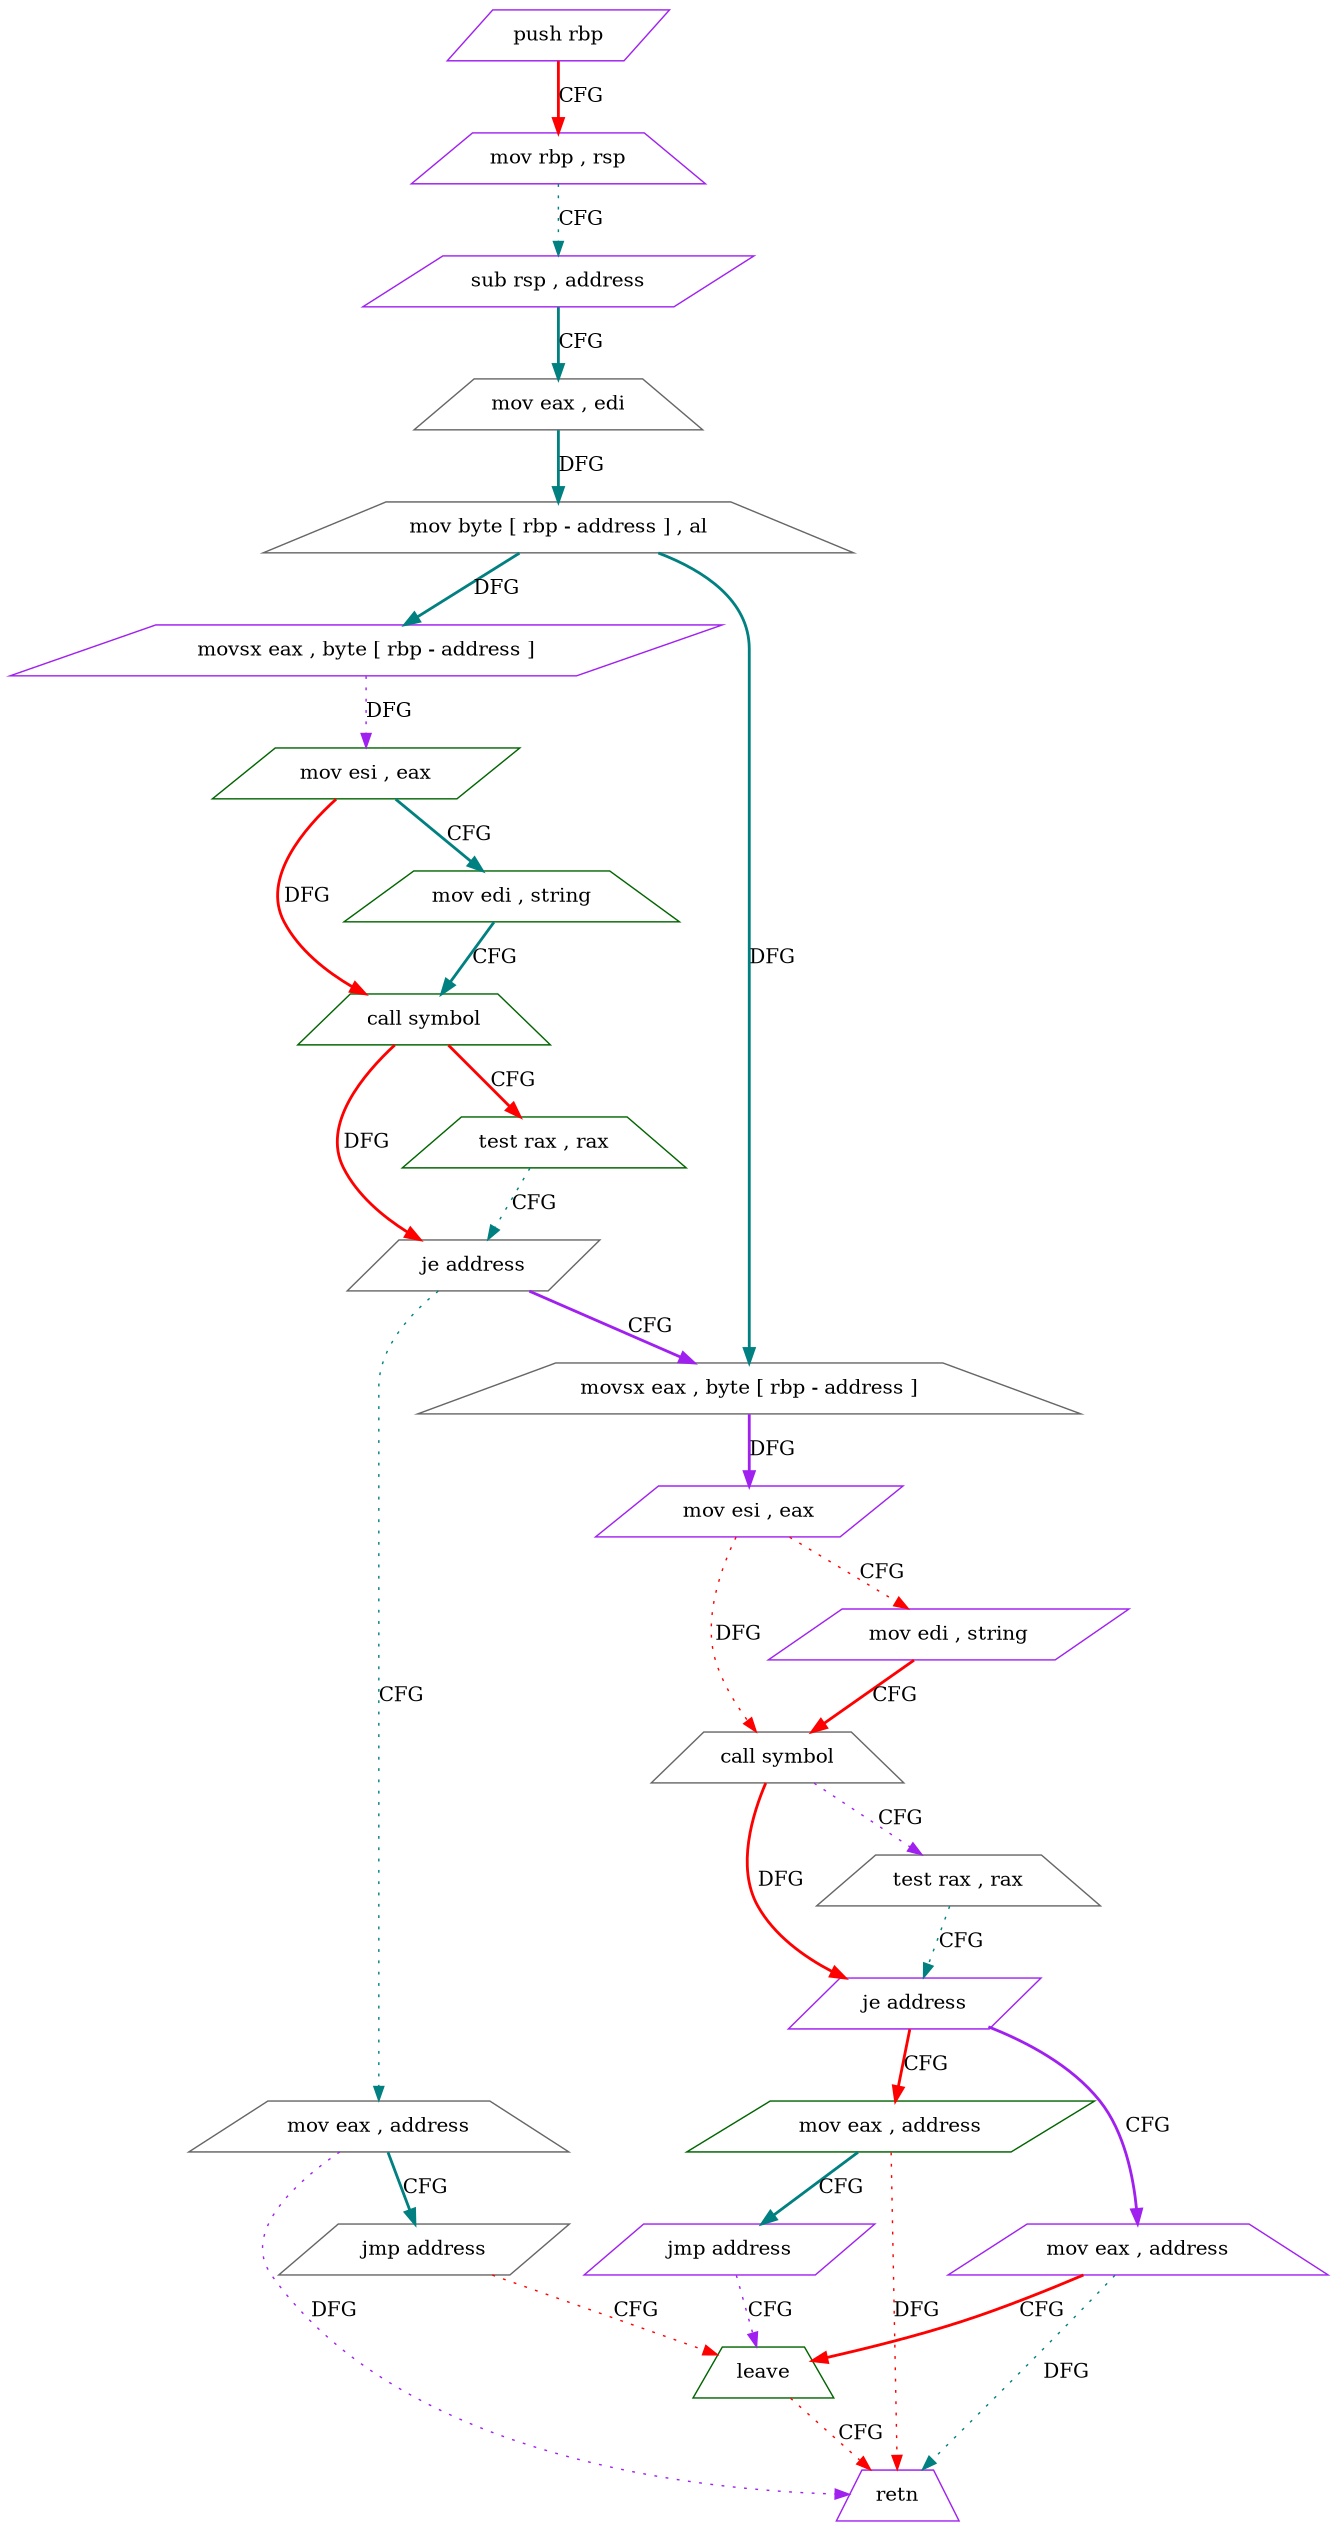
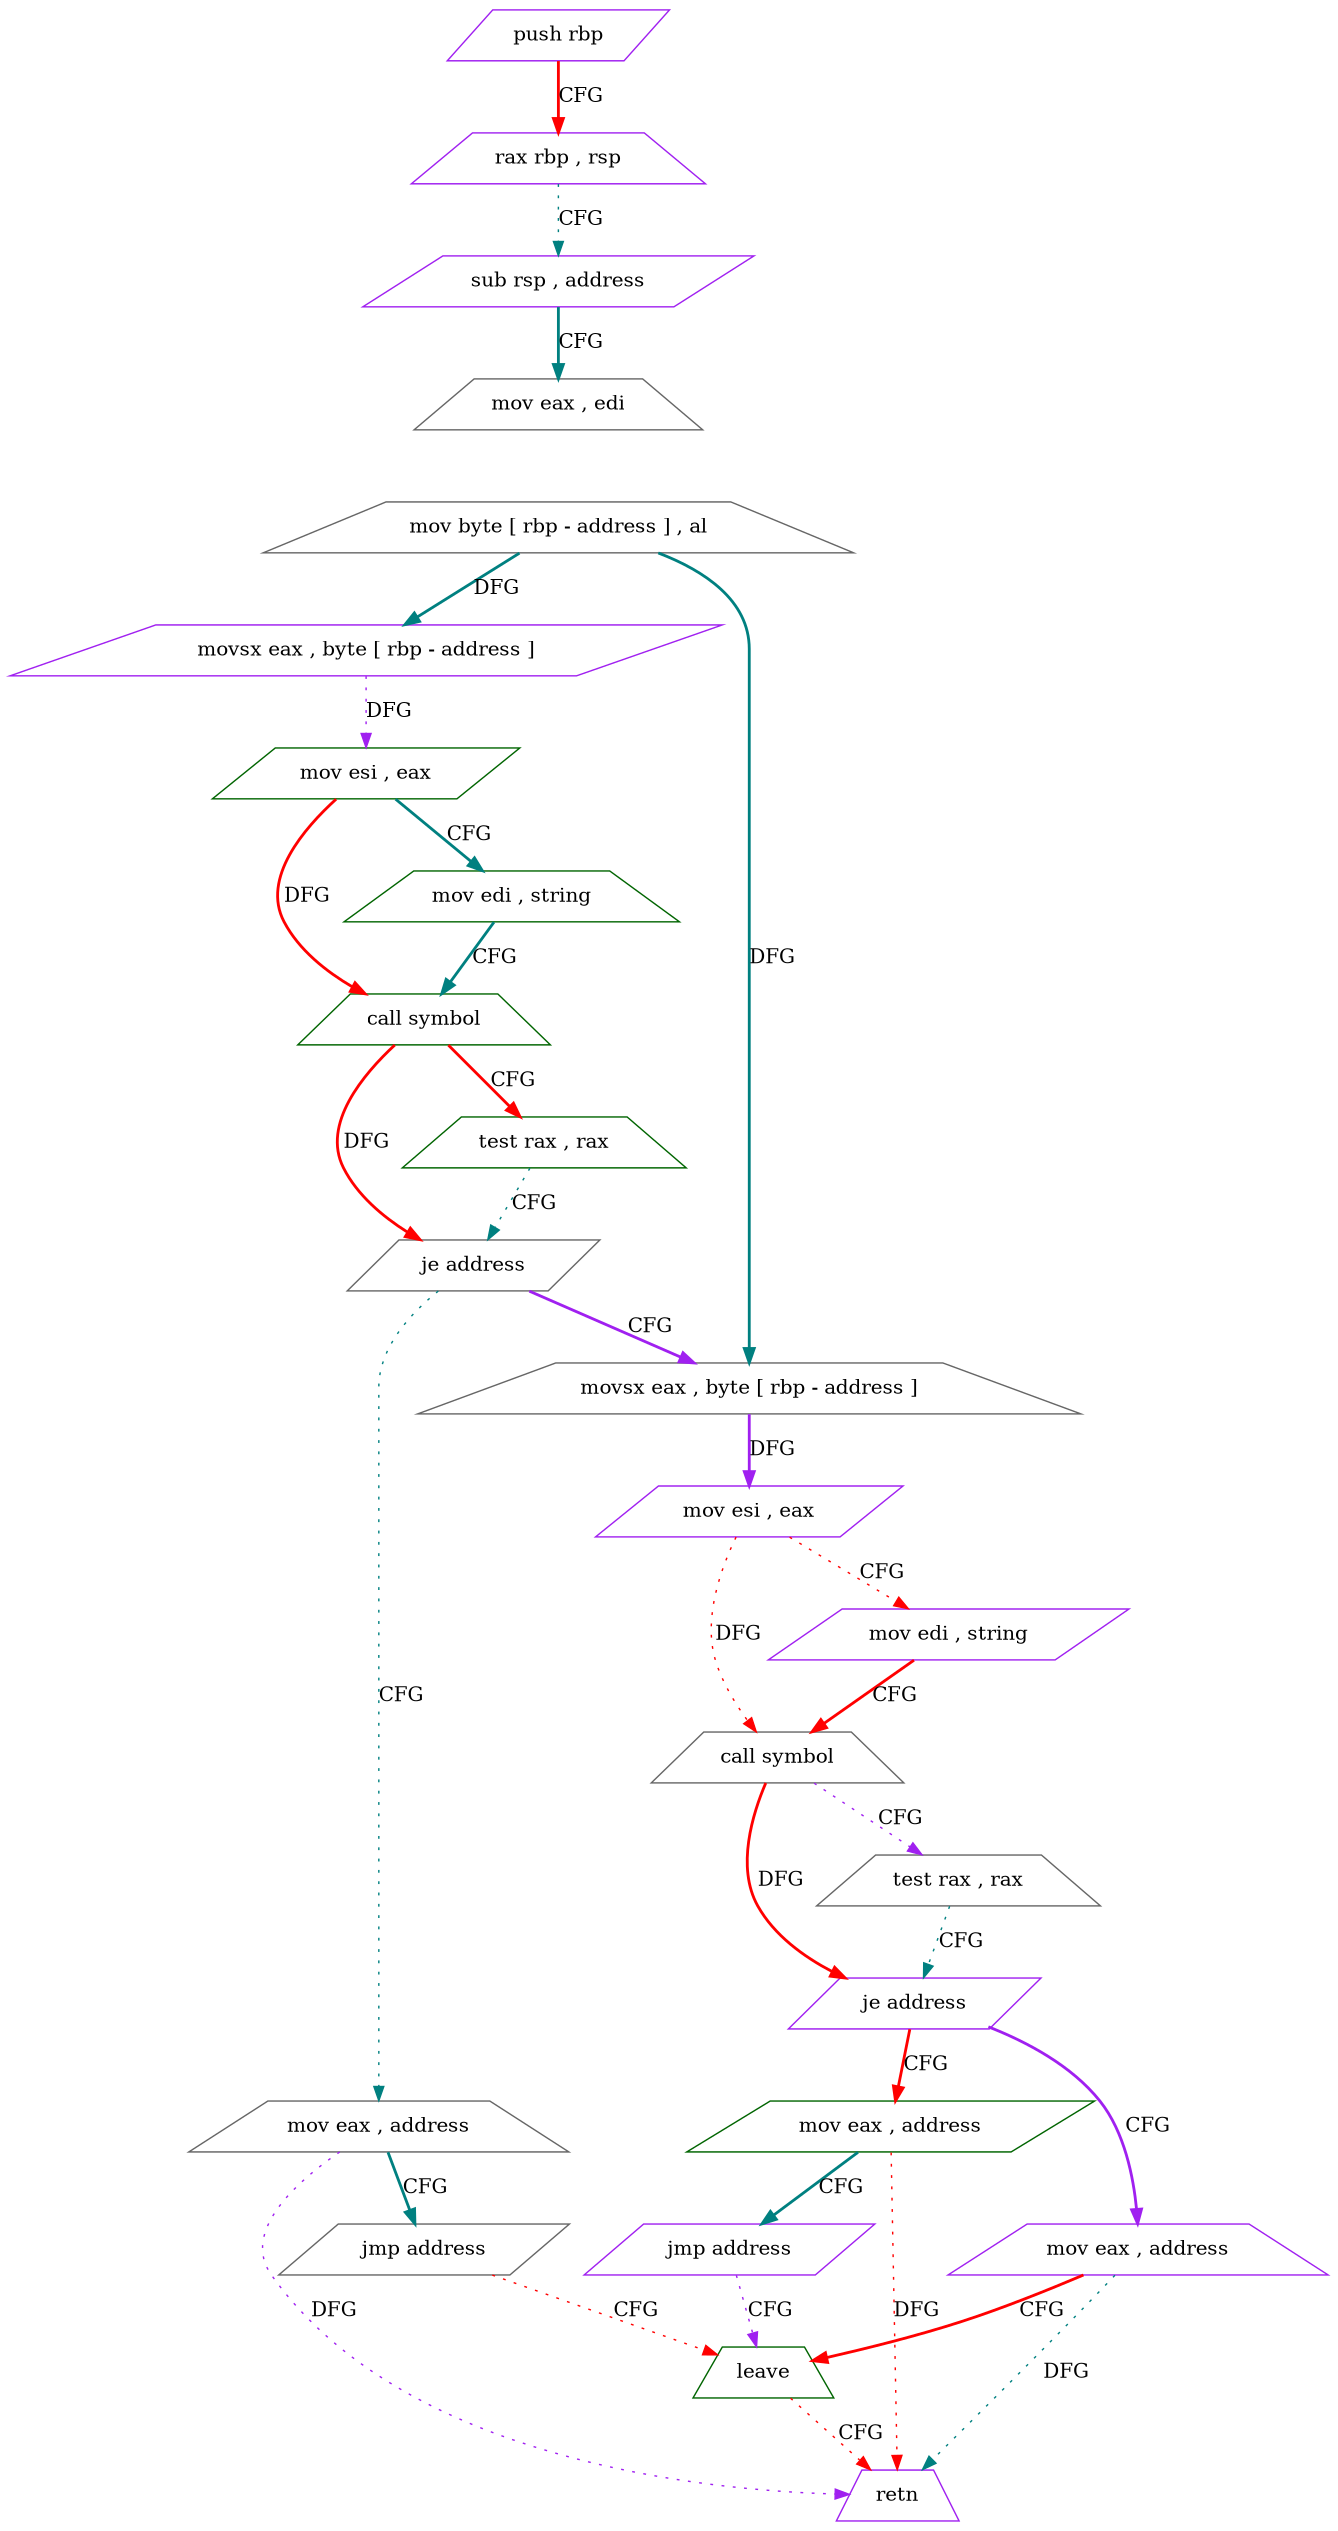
node "mov rbp , rsp": label "mov rbp , rsp" -> "rax rbp , rsp"
edge "mov eax , edi" -> "mov byte [ rbp - address ] , al": removed, label "DFG"
